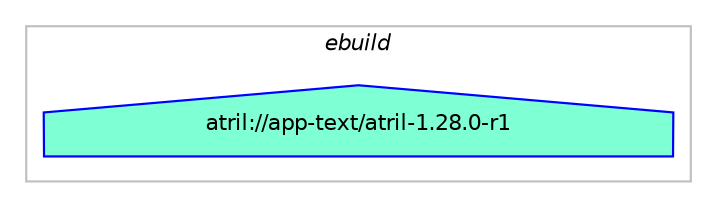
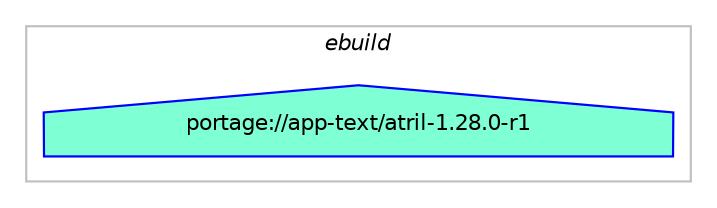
node "atril://app-text/atril-1.28.0-r1": label "atril://app-text/atril-1.28.0-r1" -> "portage://app-text/atril-1.28.0-r1"
